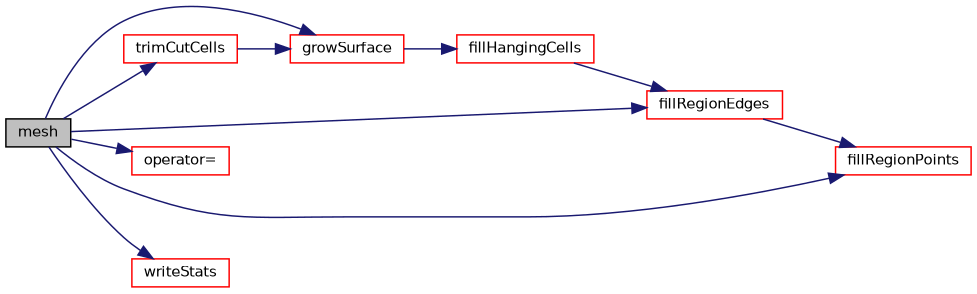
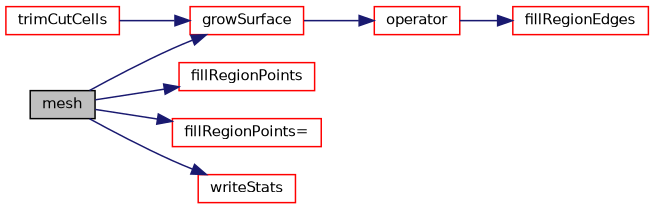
node "fillHangingCells": label "fillHangingCells" -> "operator"
edge "mesh" -> "trimCutCells": removed
edge "mesh" -> "fillRegionEdges": removed
edge "fillRegionEdges" -> "fillRegionPoints": removed
node "operator=": label "operator=" -> "fillRegionPoints="
